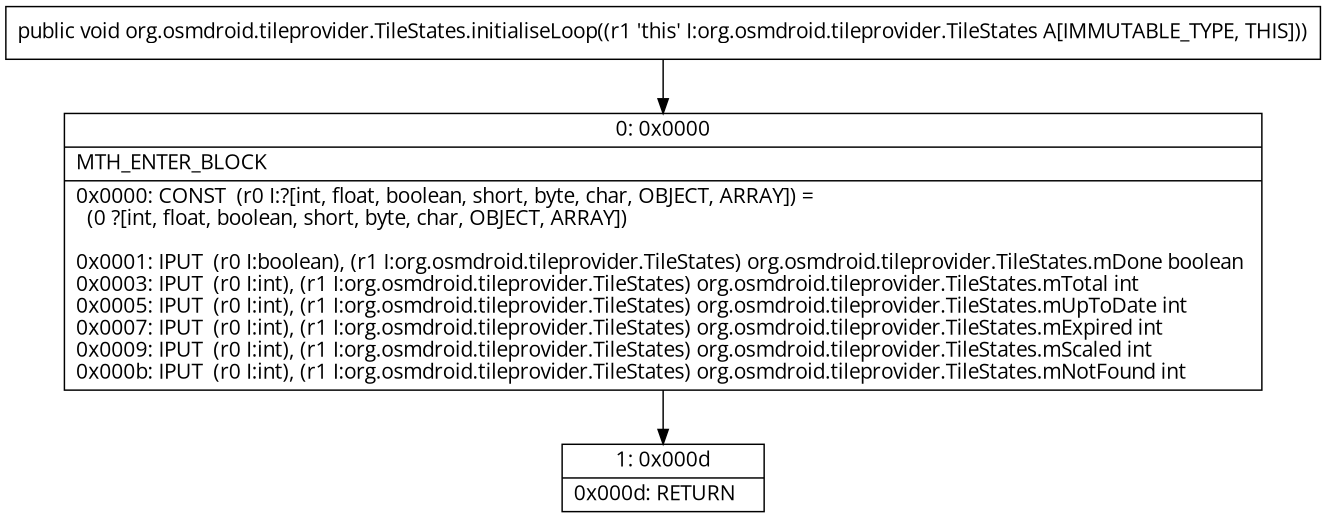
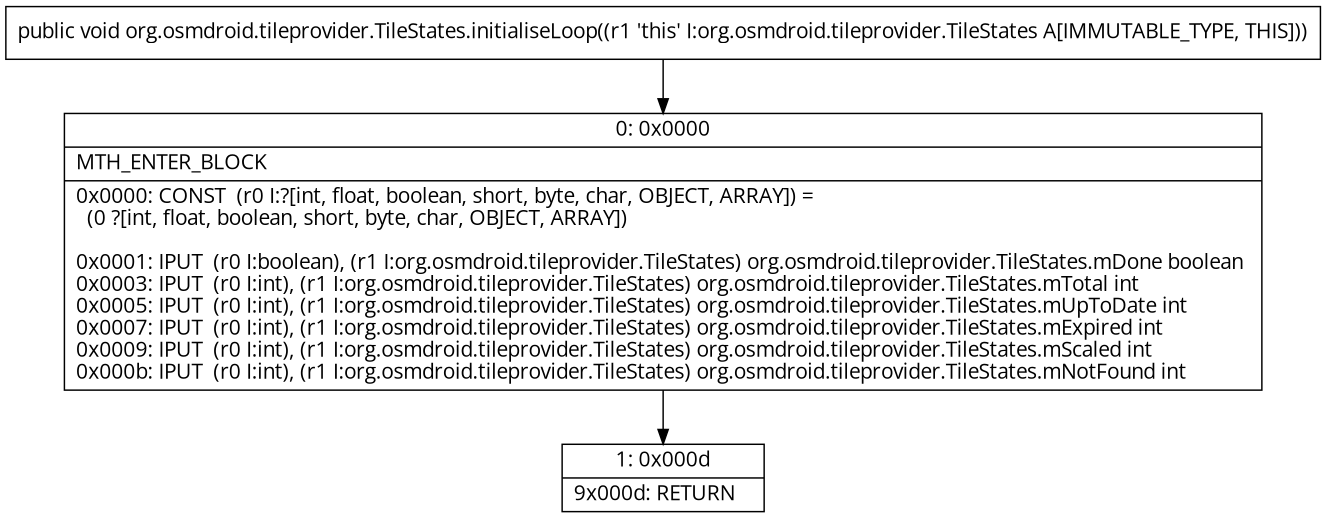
node "1: 0x000d": text "0x000d: RETURN" -> "9x000d: RETURN"
